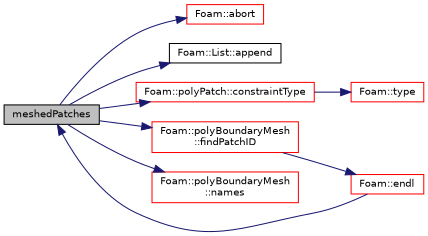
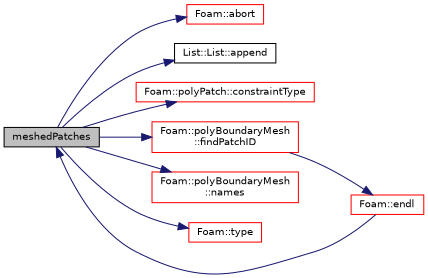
node "Foam::List::append": label "Foam::List::append" -> "List::List::append"
edge "Foam::polyPatch::constraintType" -> "Foam::type": now "meshedPatches" -> "Foam::type"
